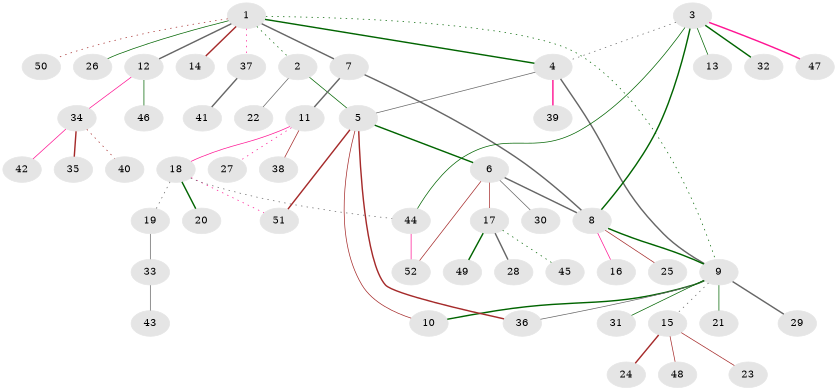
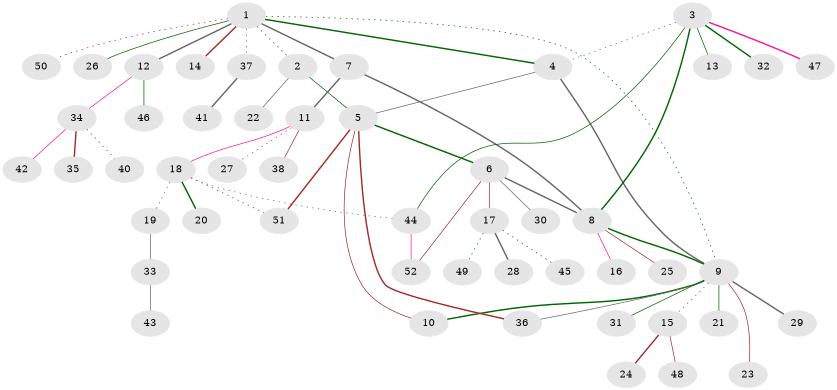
node "39": removed
edge "18" -- "51": color deeppink -> brown
edge "17" -- "49": style bold -> dotted
edge "15" -- "23": now "9" -- "23"
